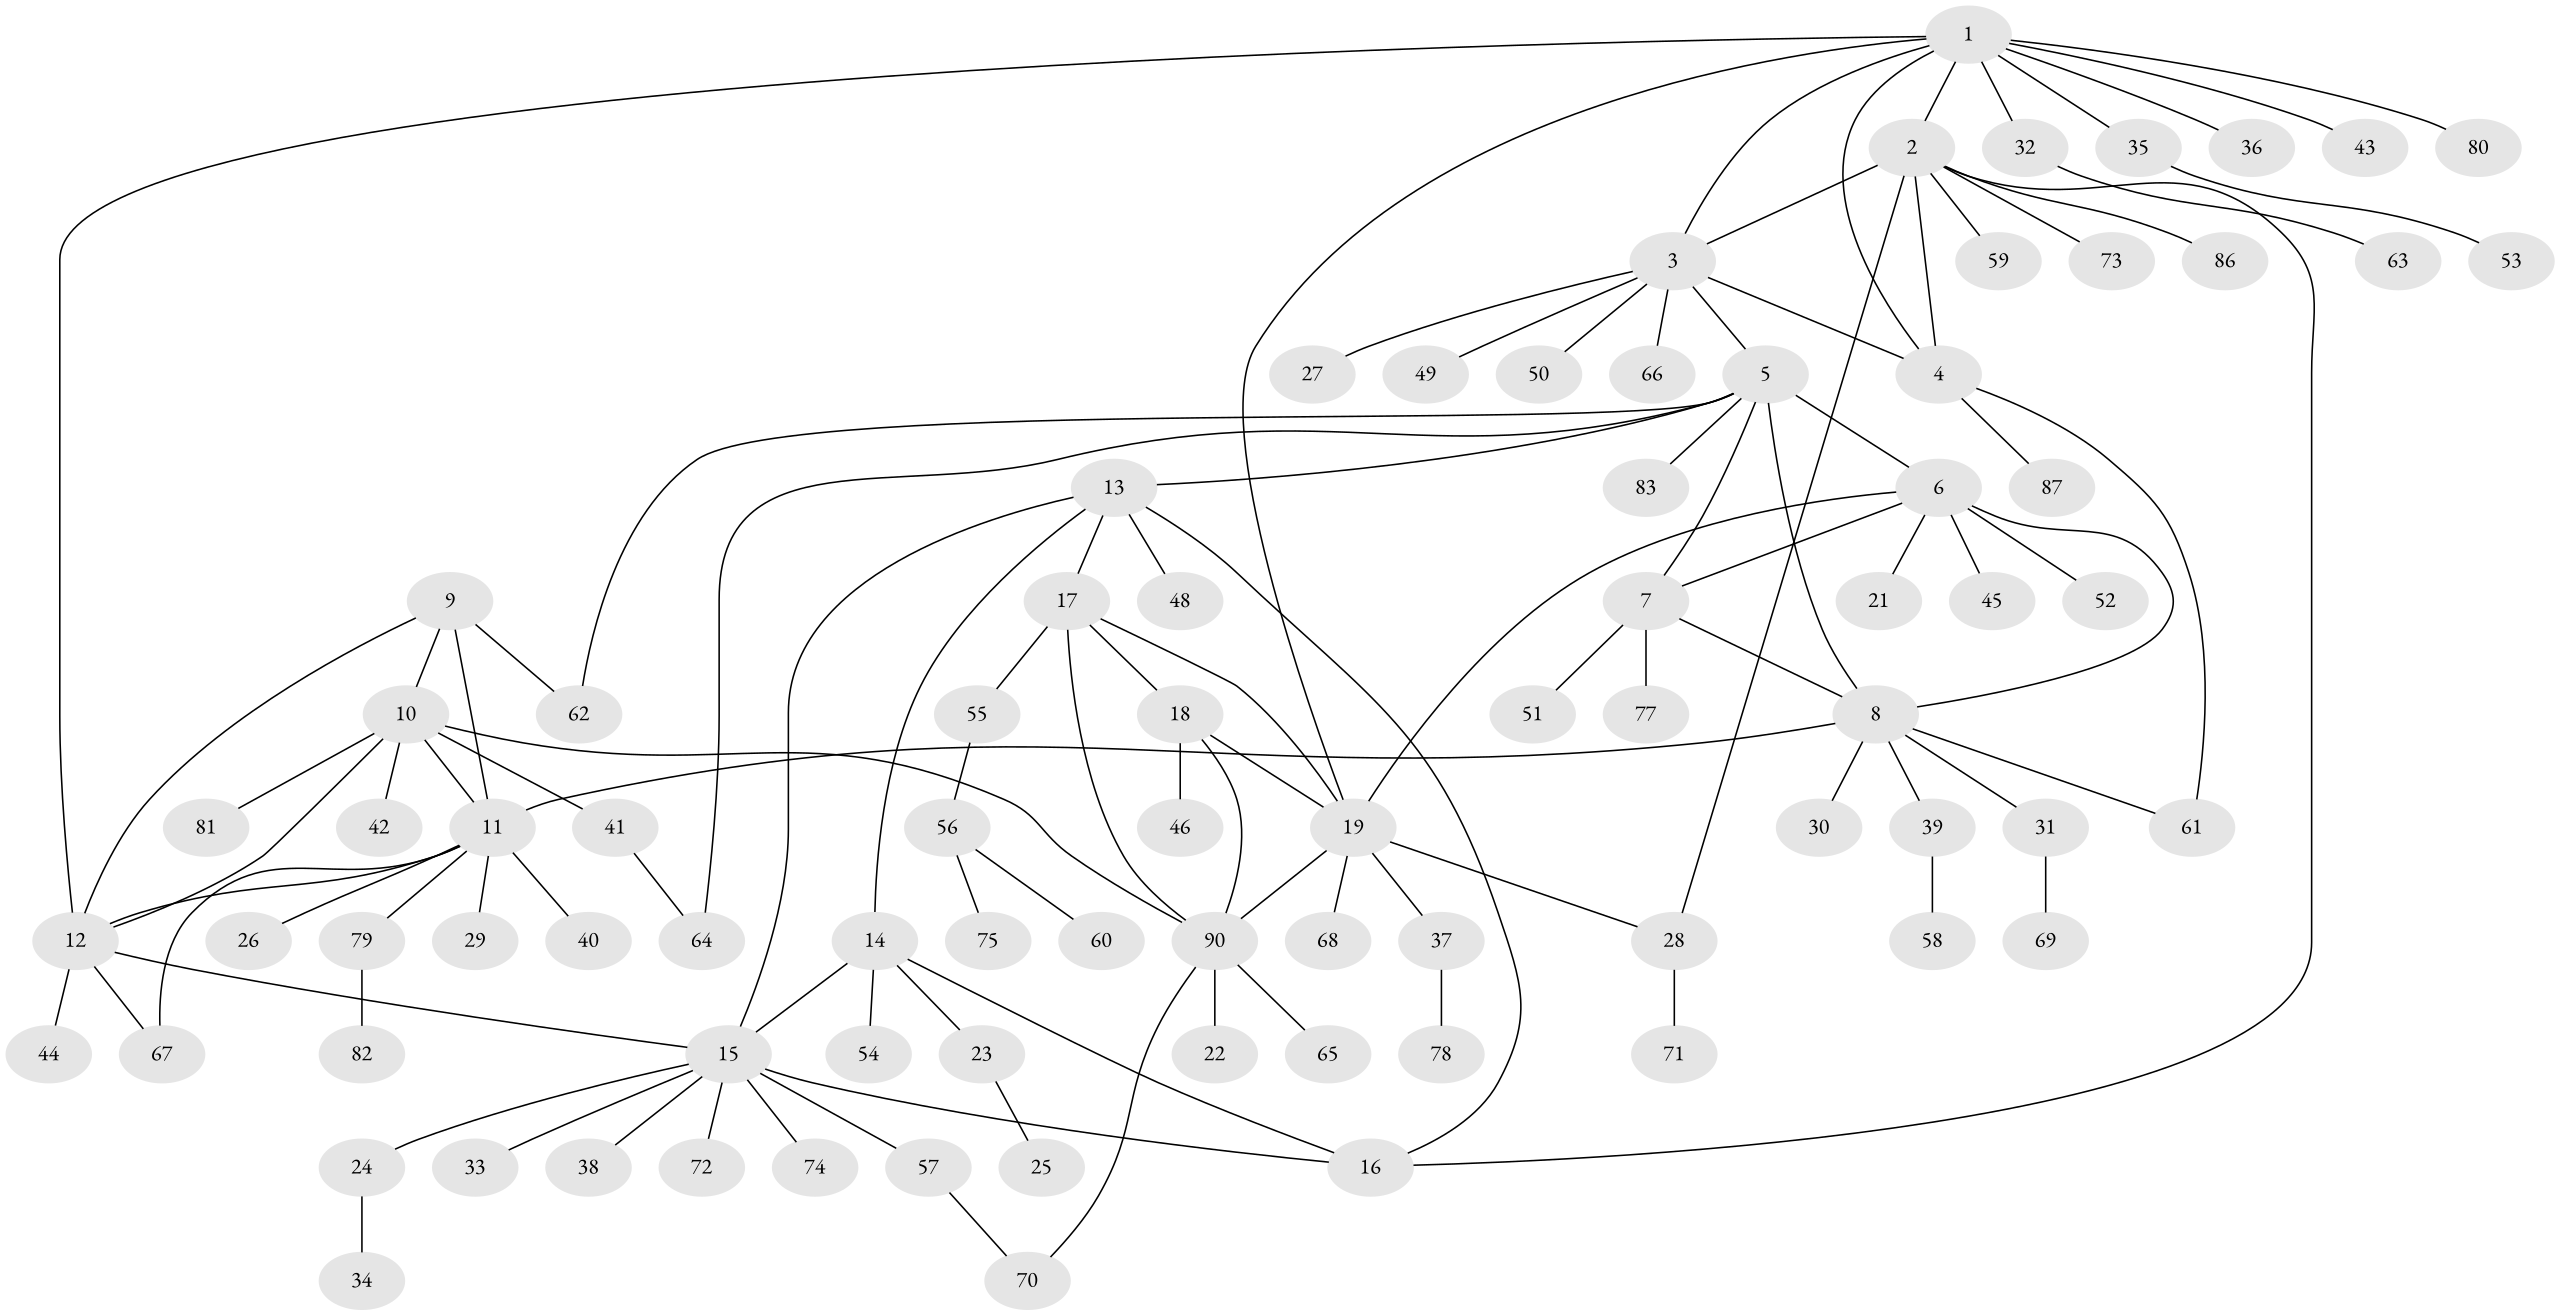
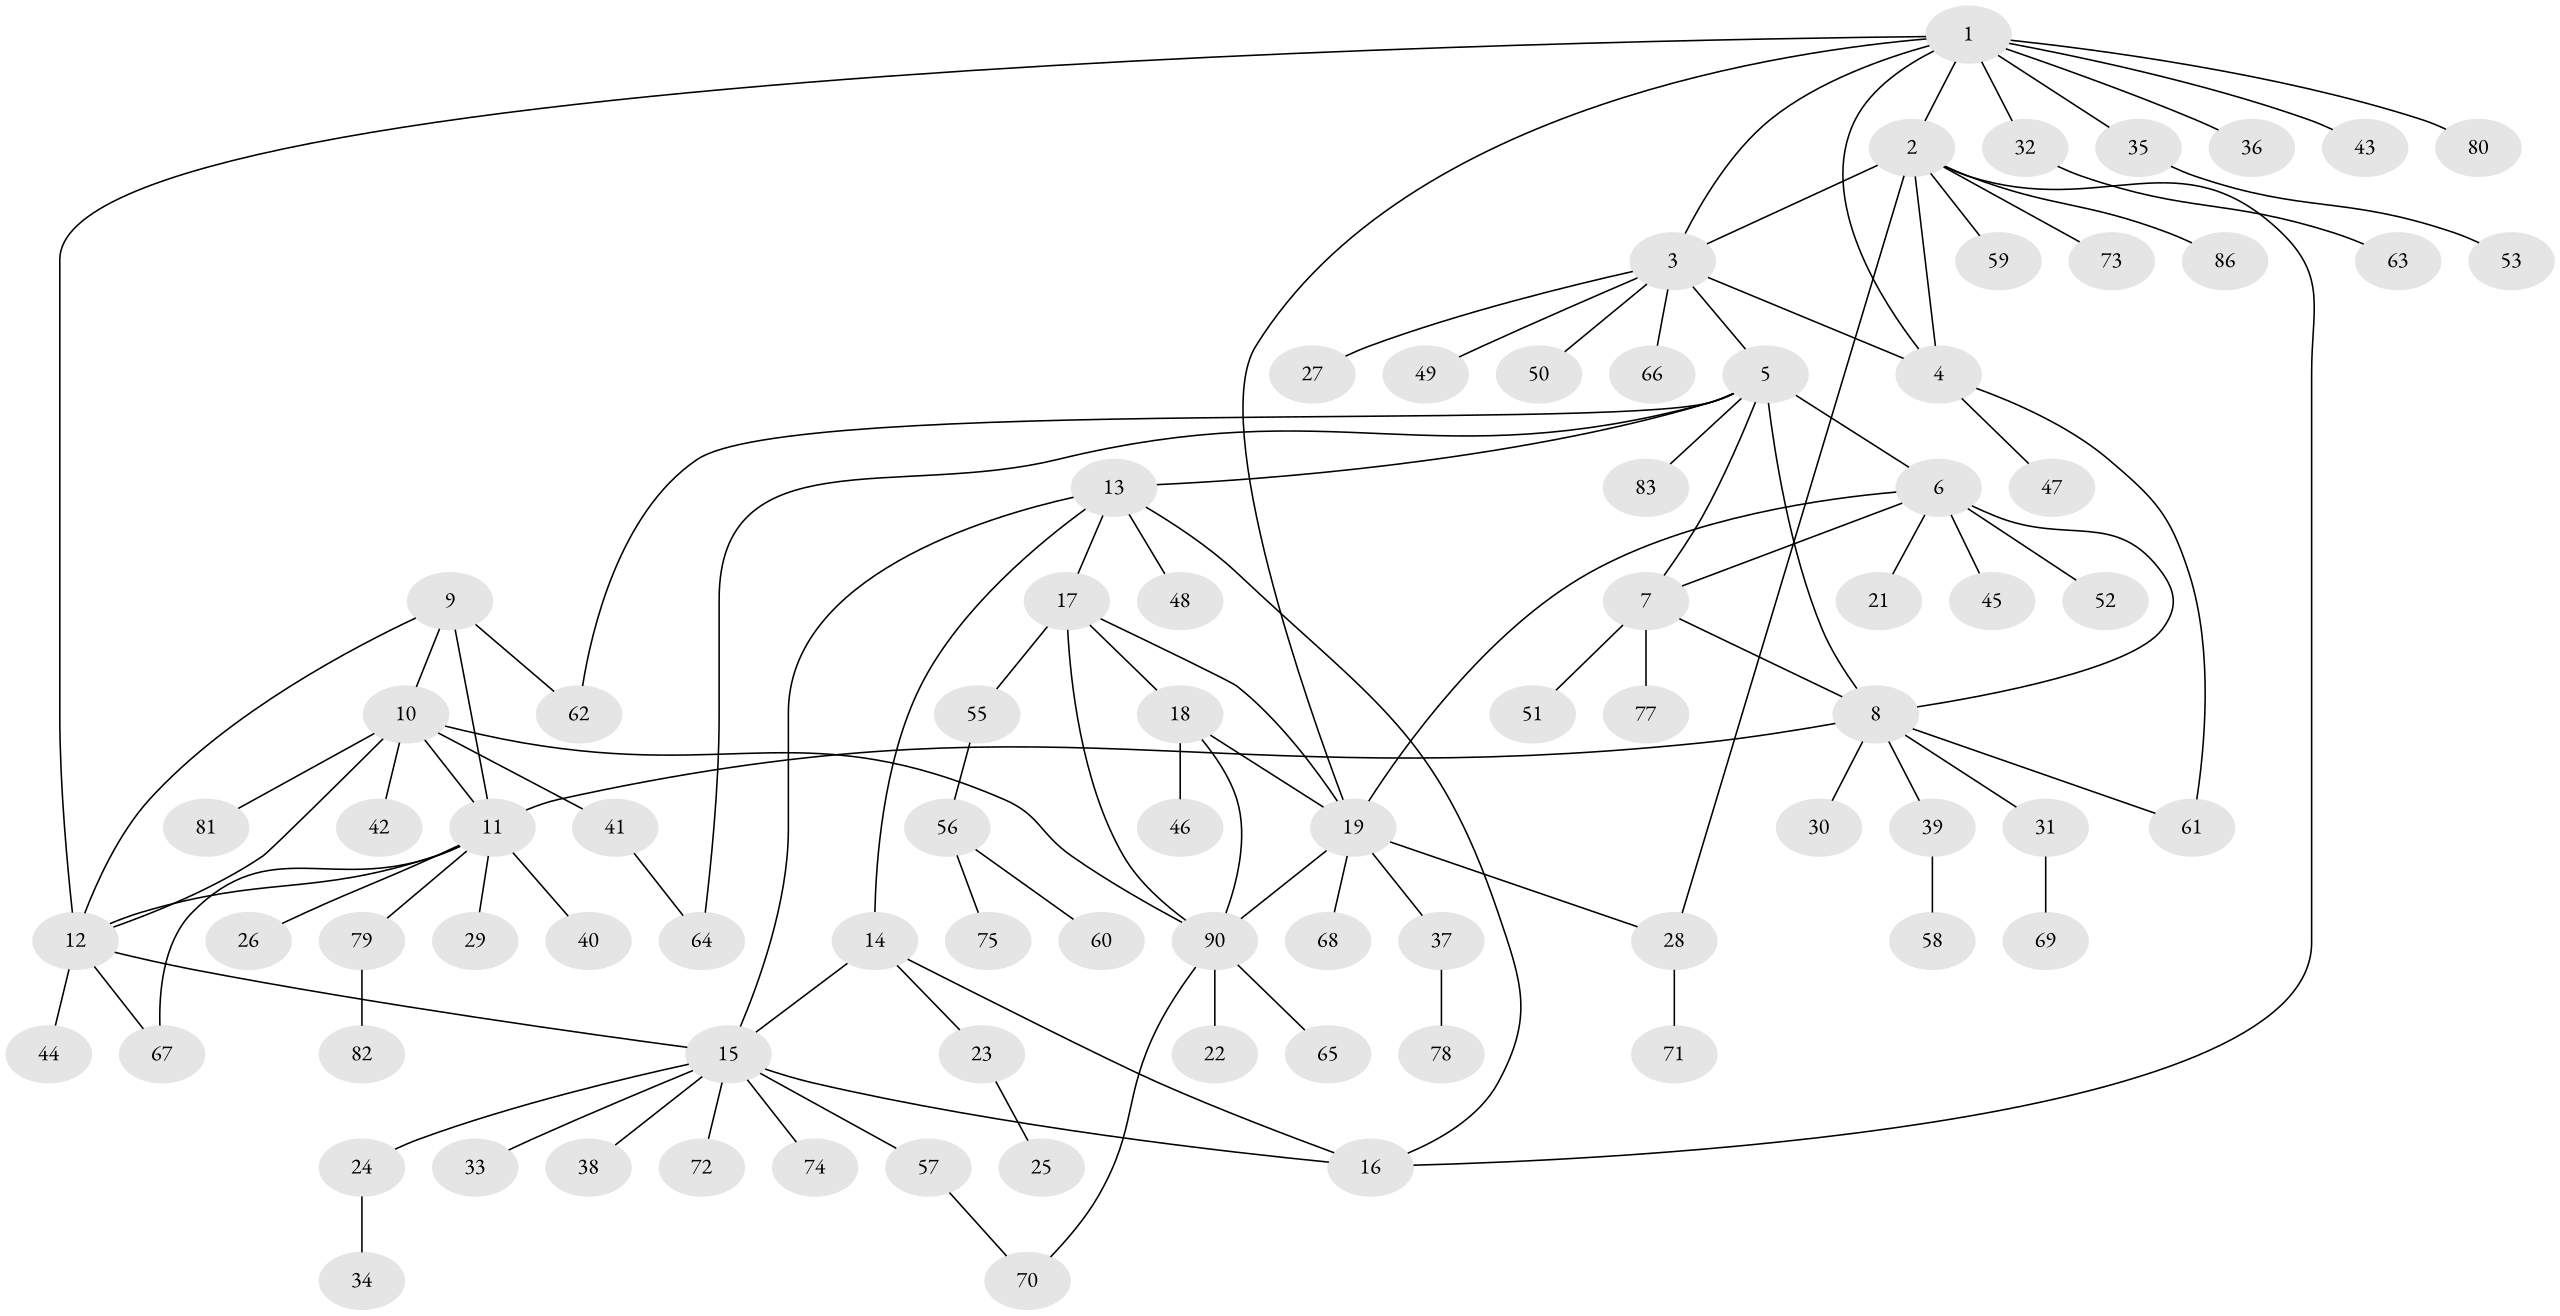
node "87": label "87" -> "47"
node "54": removed
